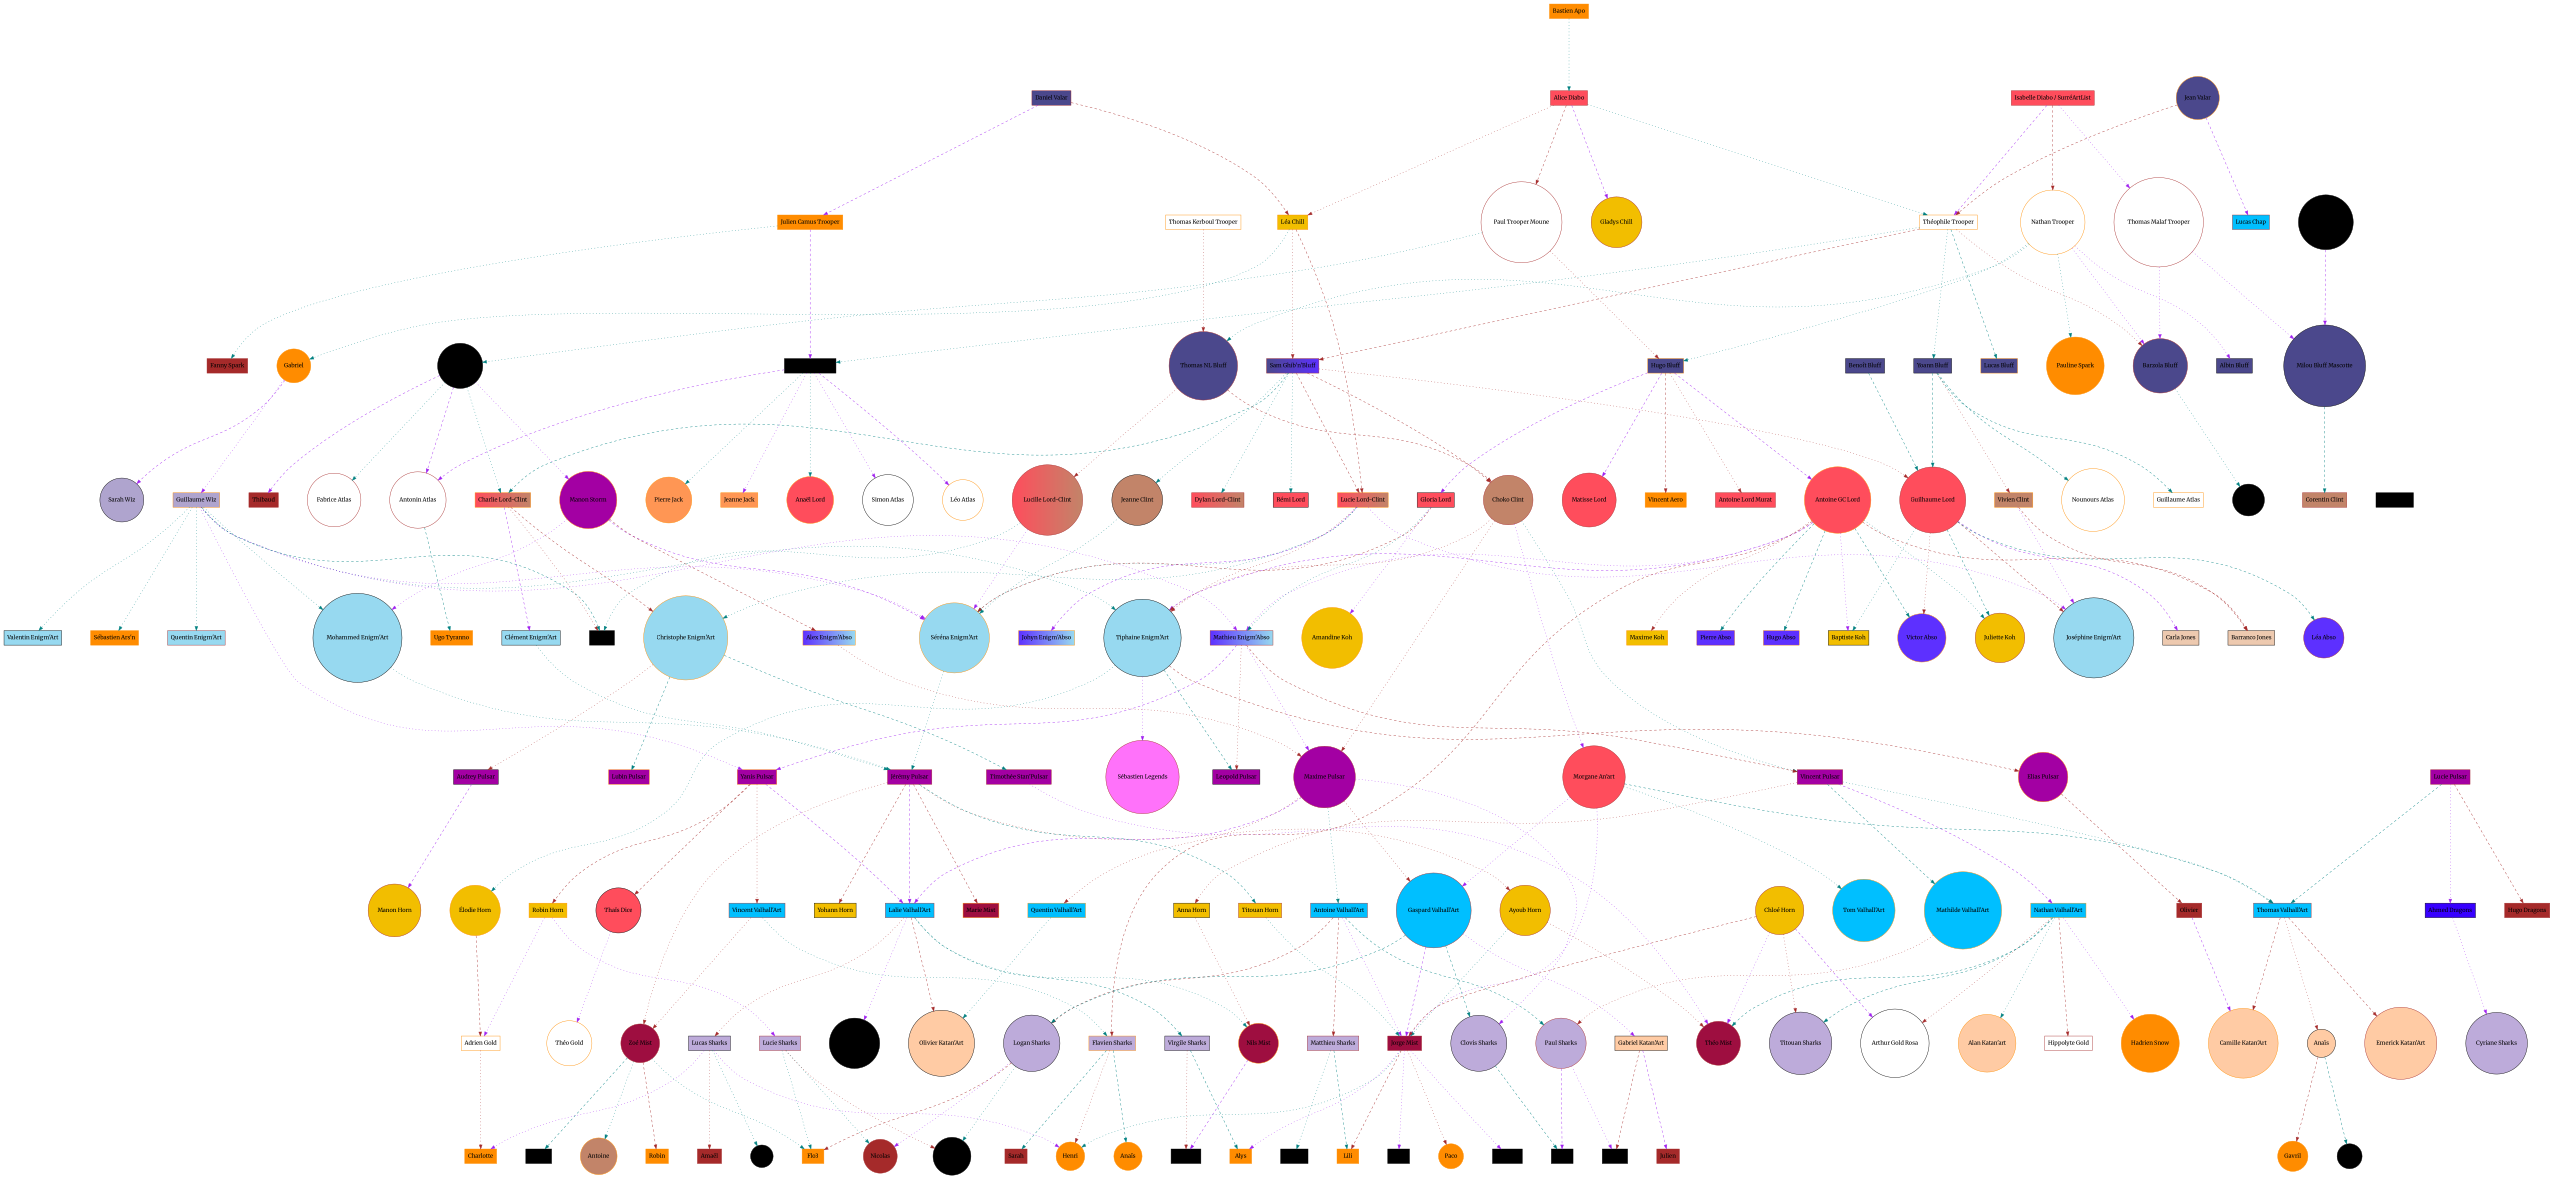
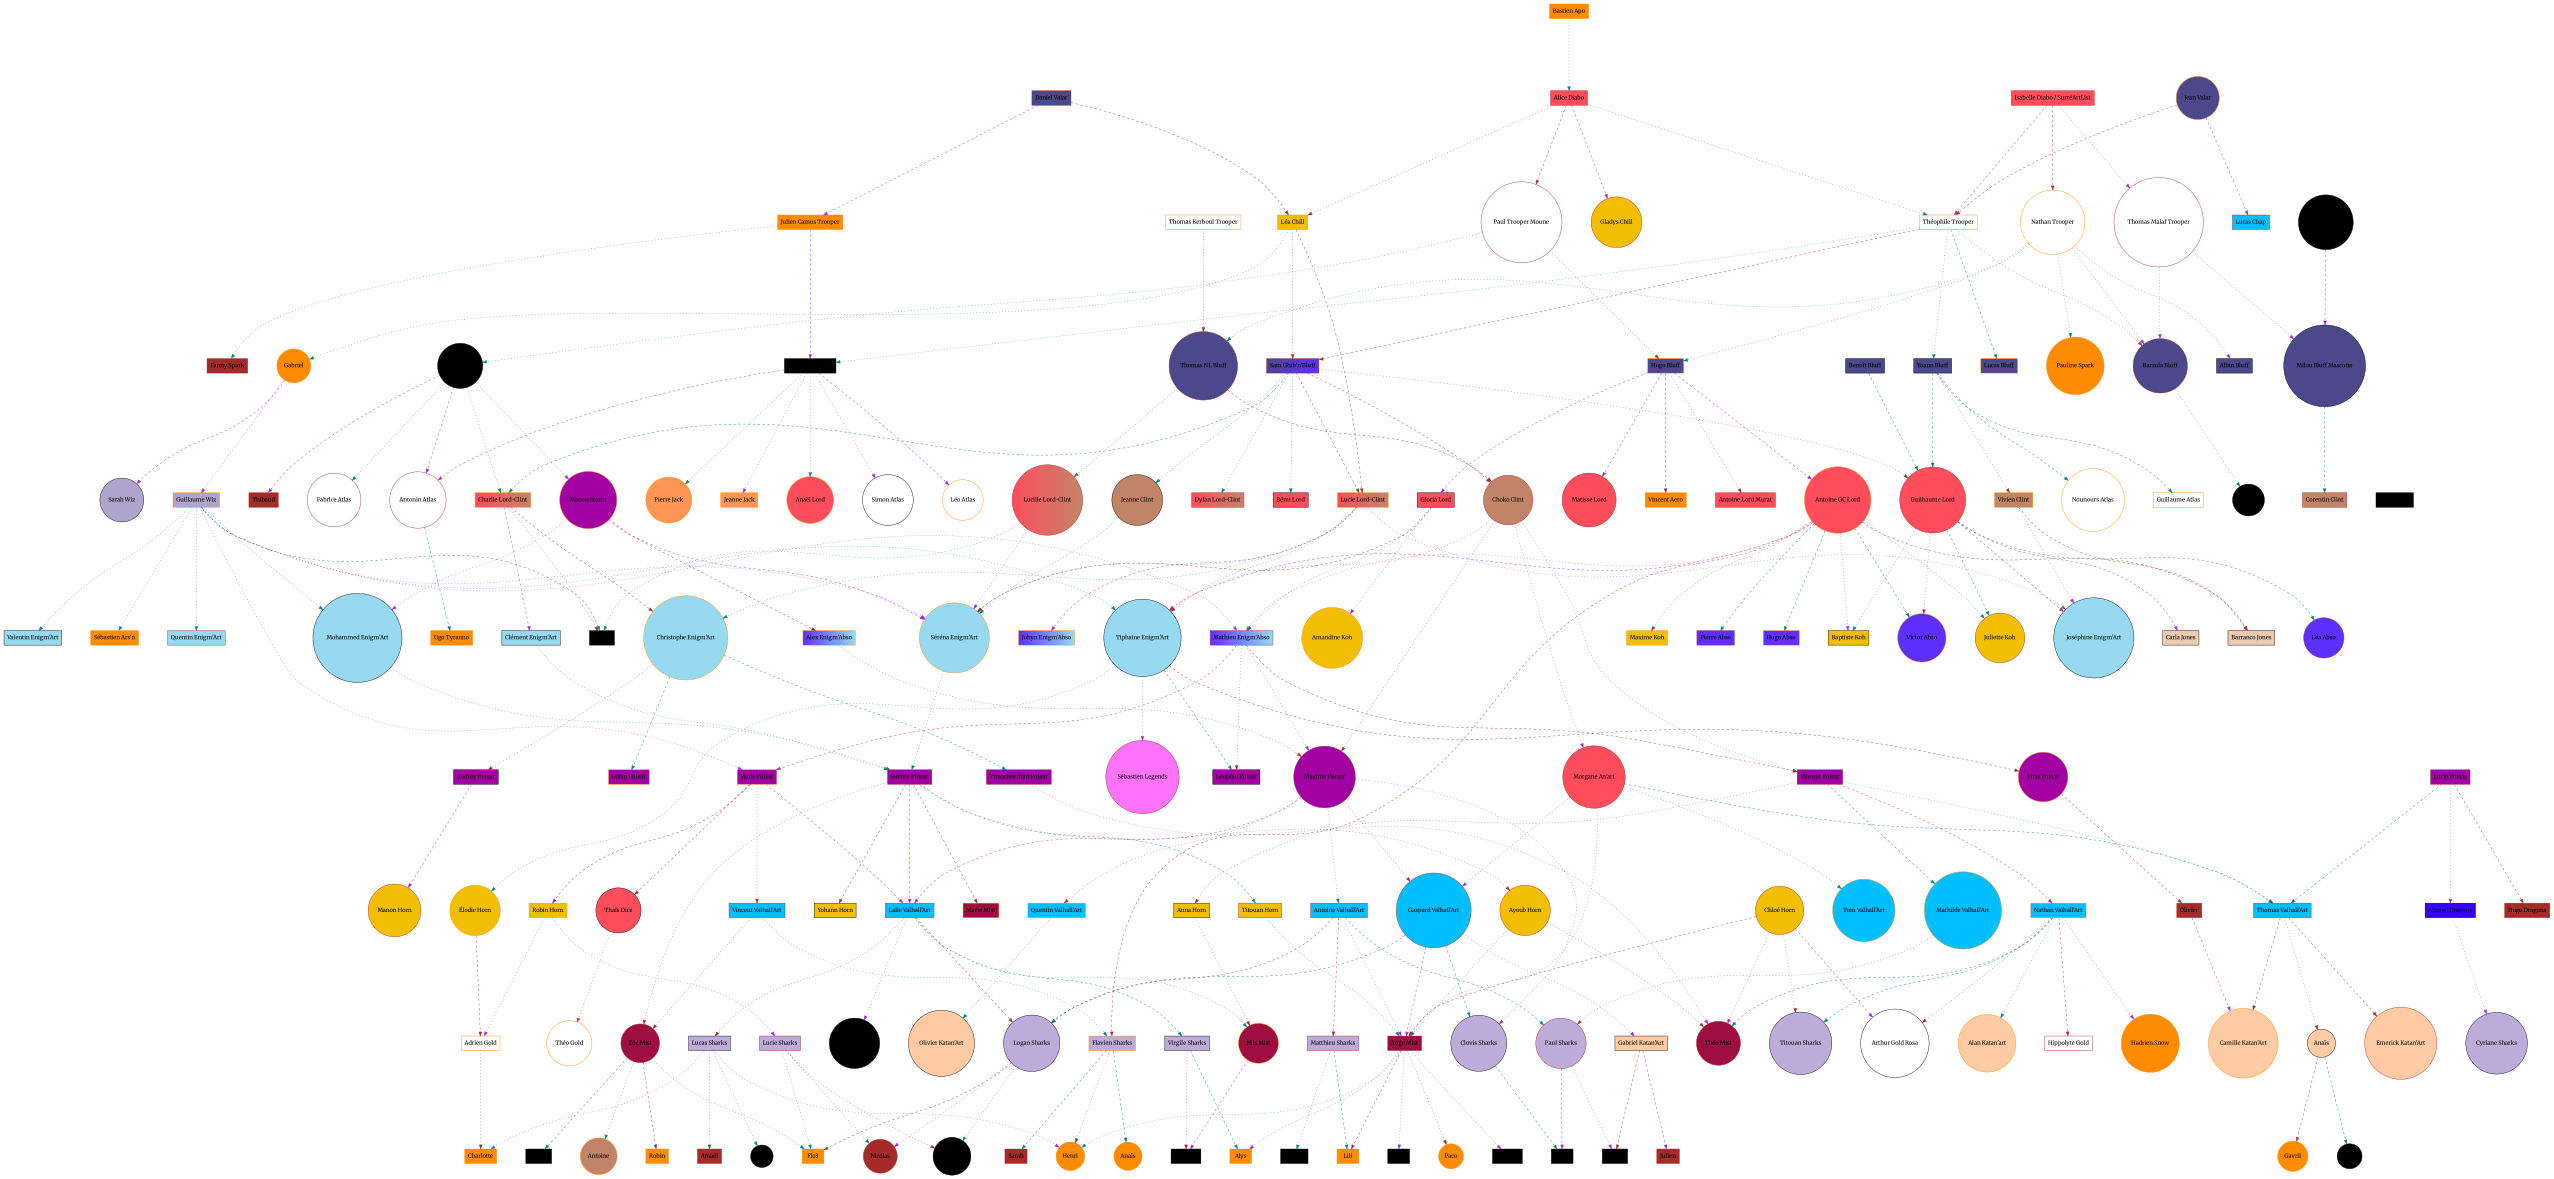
edge "Lalie Valhall'Art" -> "Olivier Katan'Art": now "Lalie Valhall'Art" -> "Logan Sharks"
